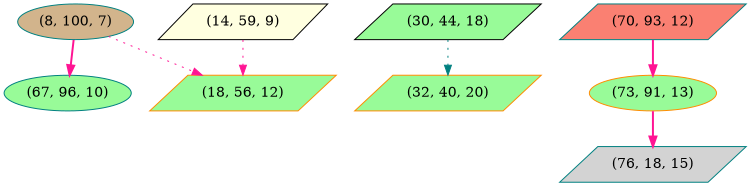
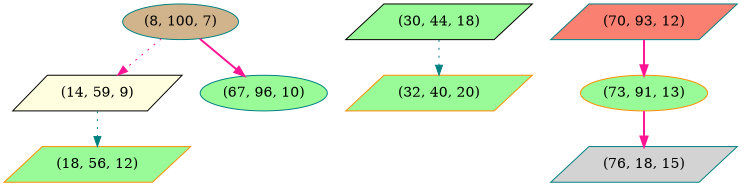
edge "(14, 59, 9)" -> "(18, 56, 12)": color deeppink -> teal
edge "(8, 100, 7)" -> "(18, 56, 12)": now "(8, 100, 7)" -> "(14, 59, 9)"
